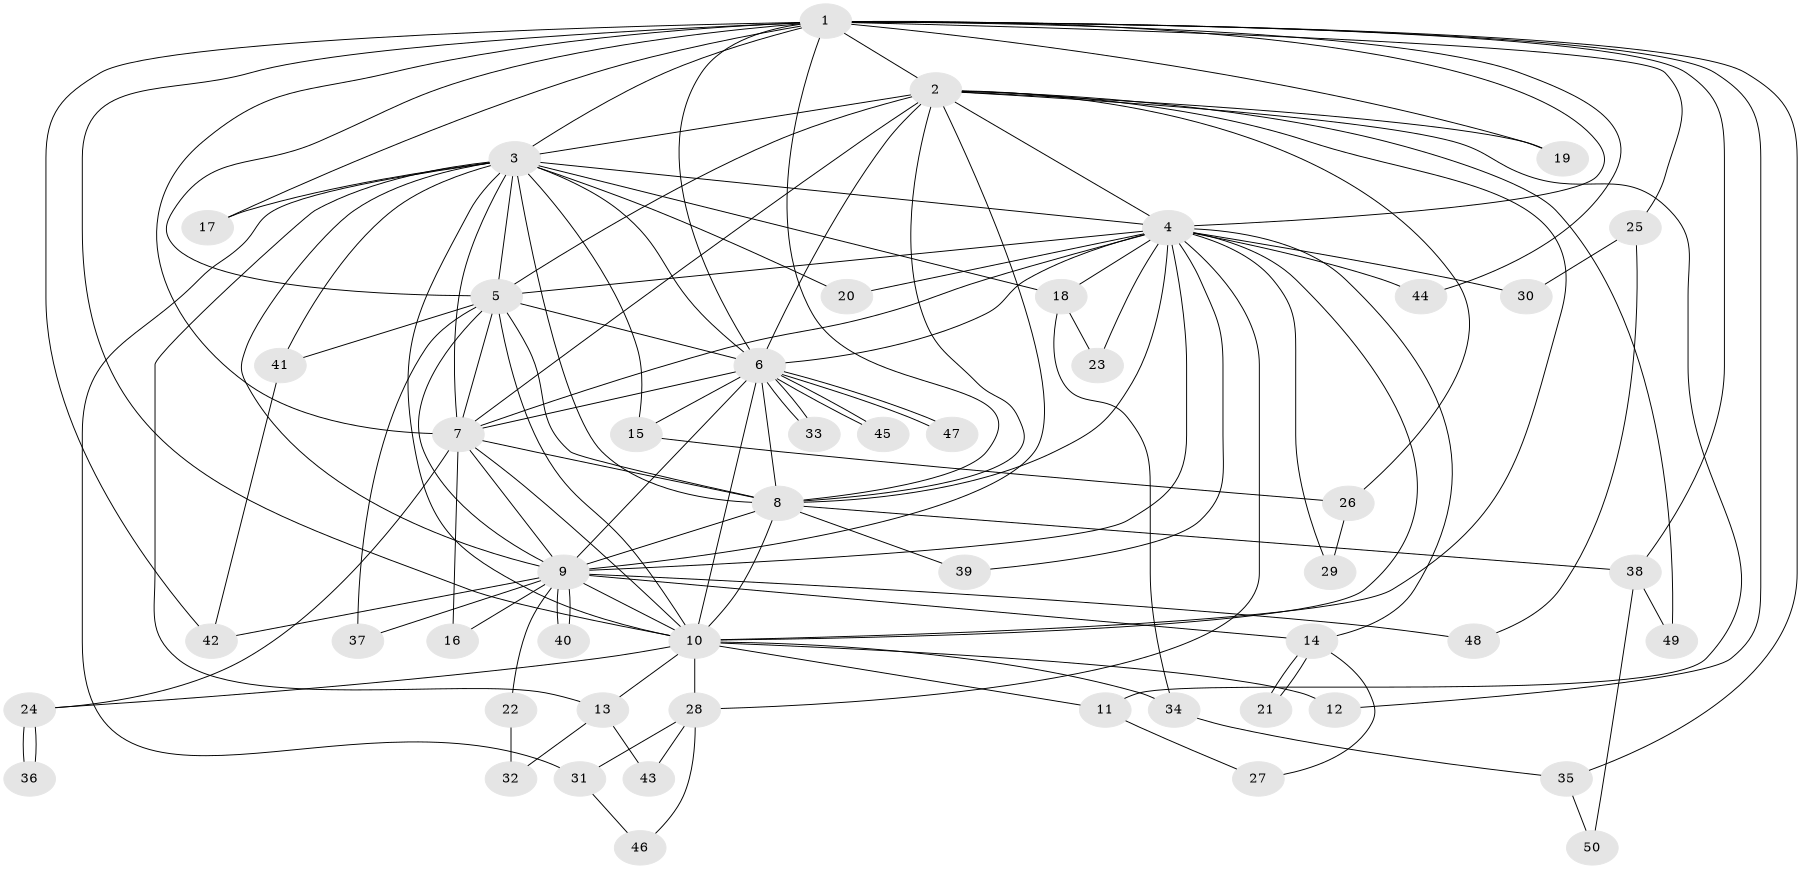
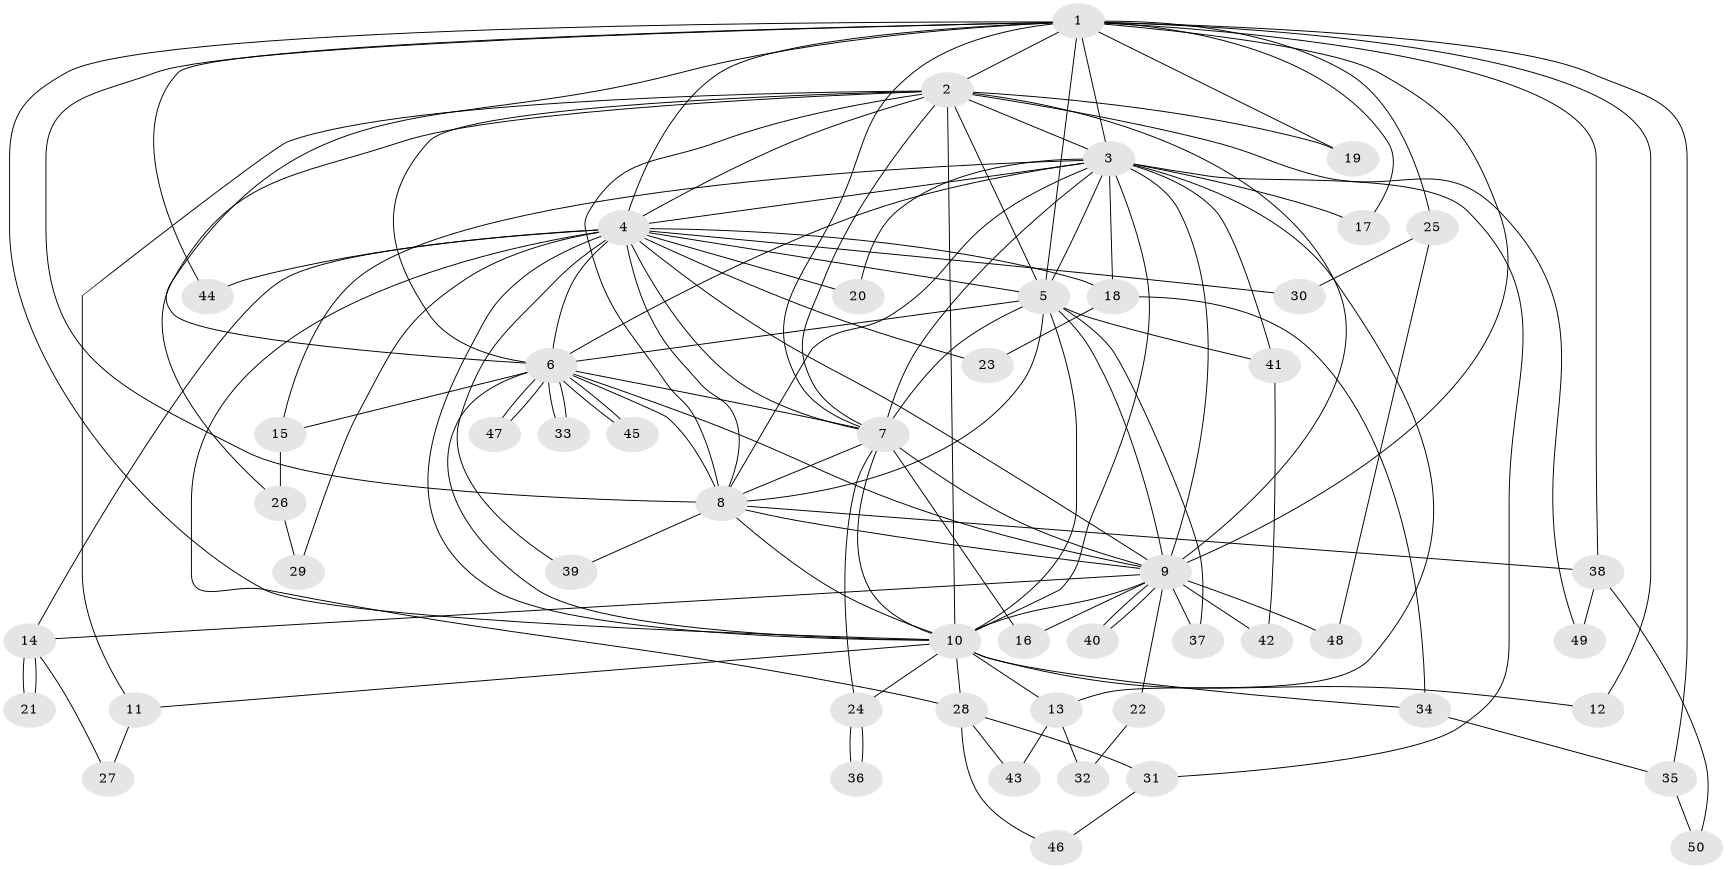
edge "1" -- "42": now "1" -- "9"
